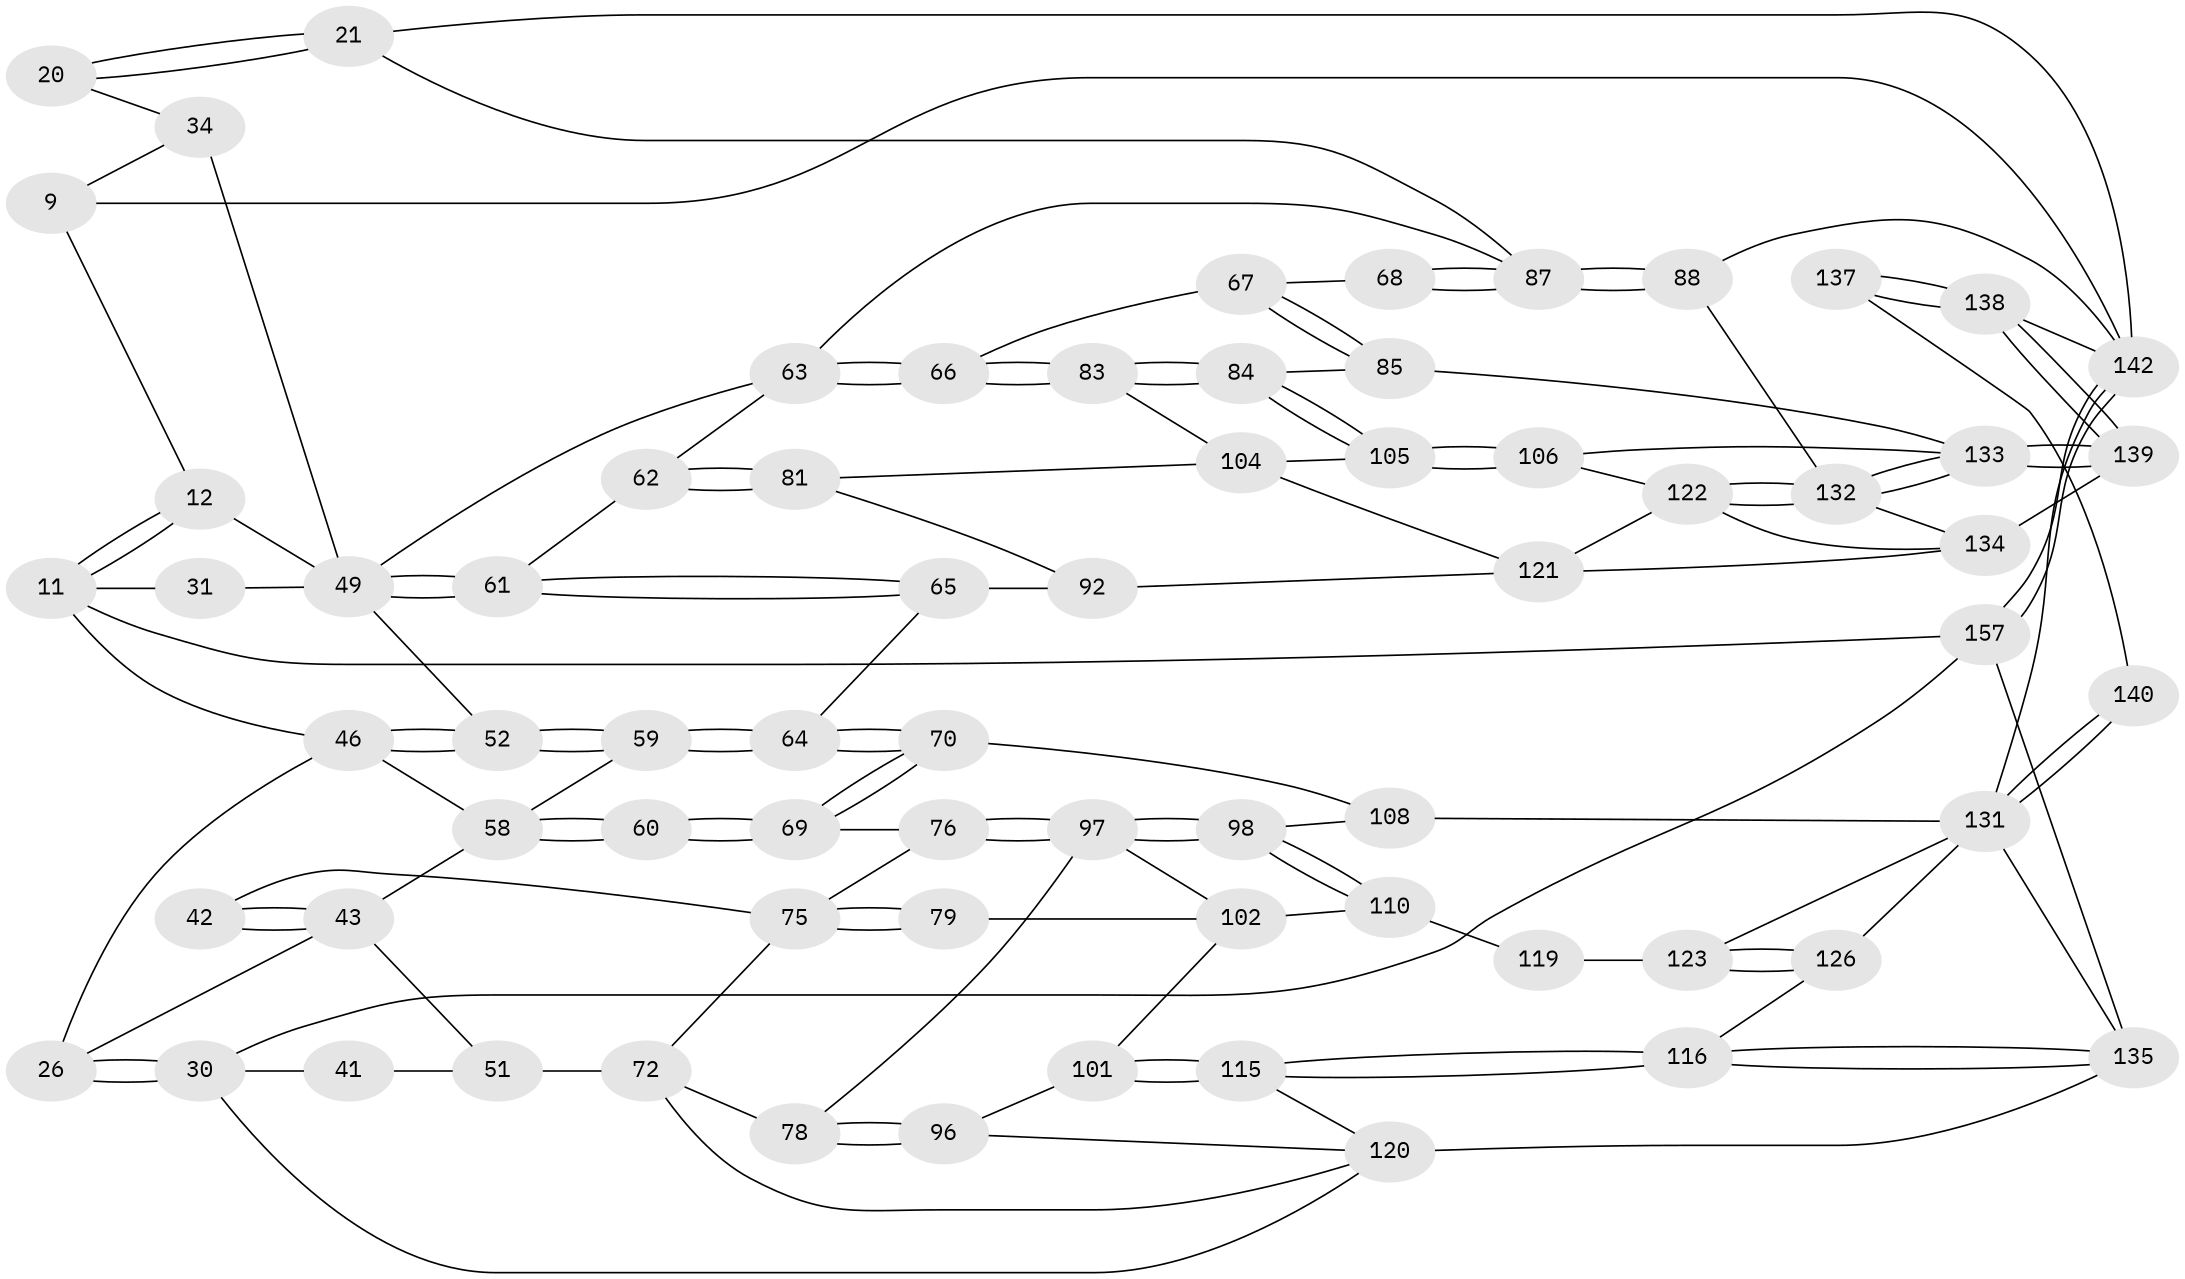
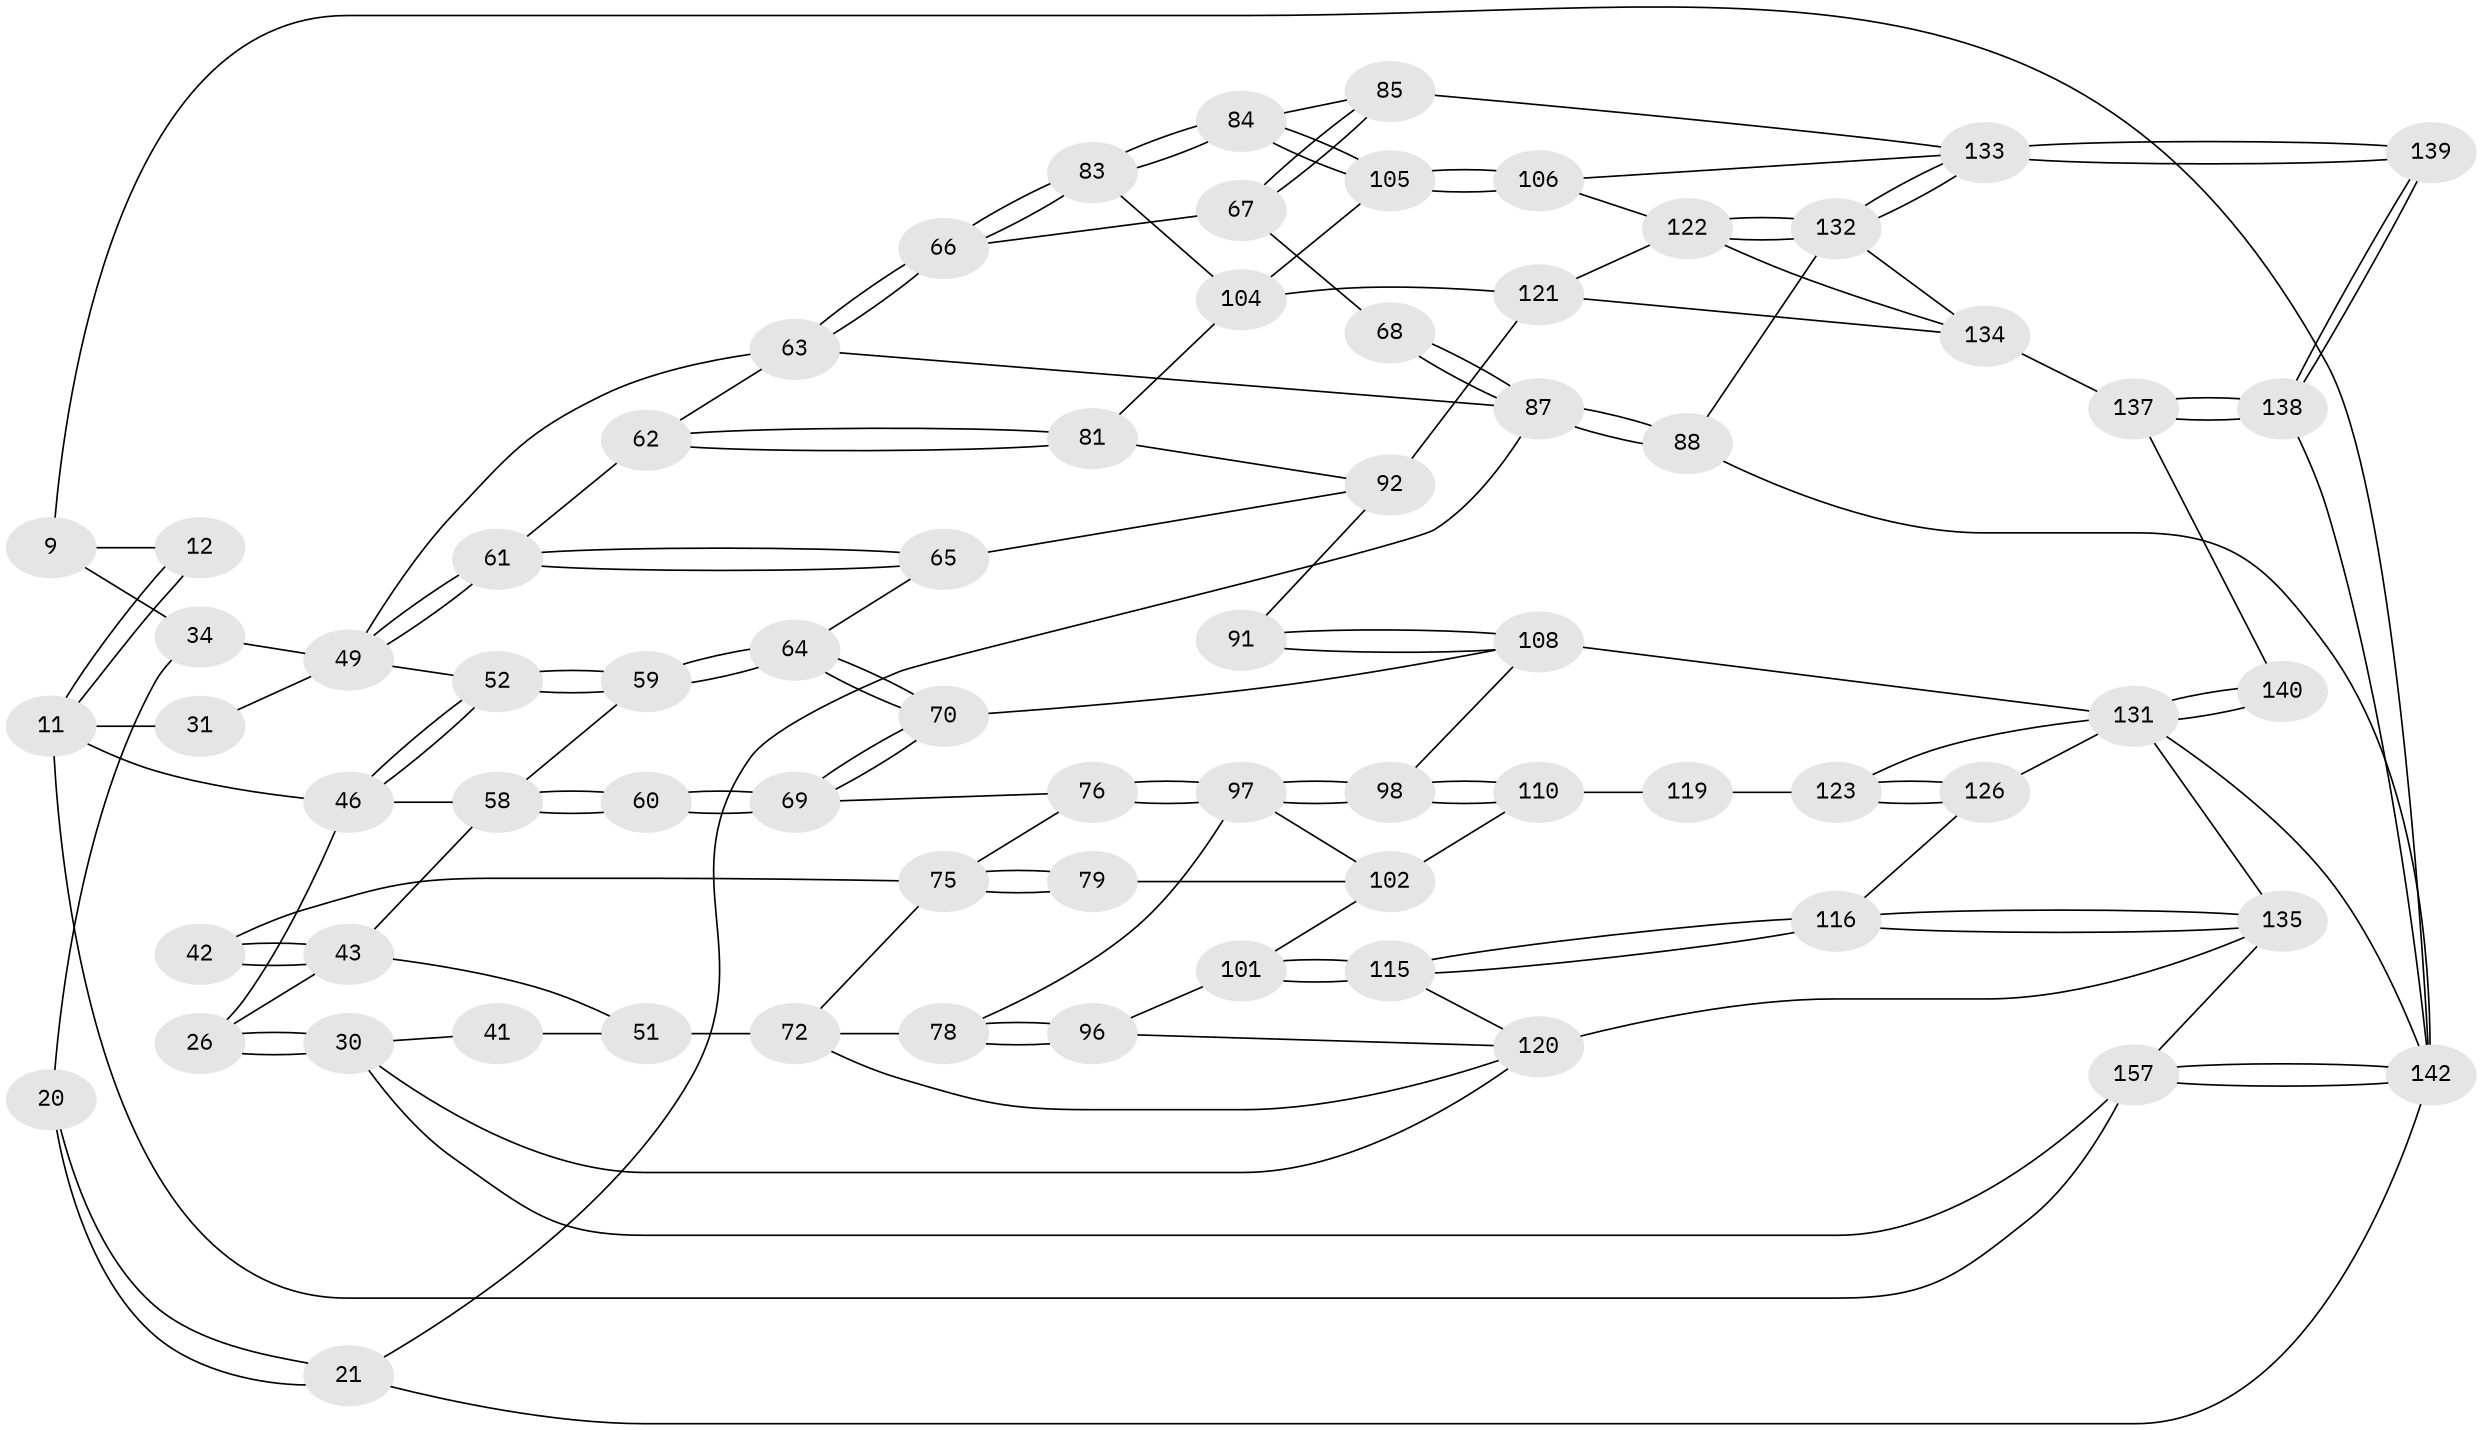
edge "139" -- "134": now "137" -- "134"
edge "12" -- "49": removed
node "91": added
